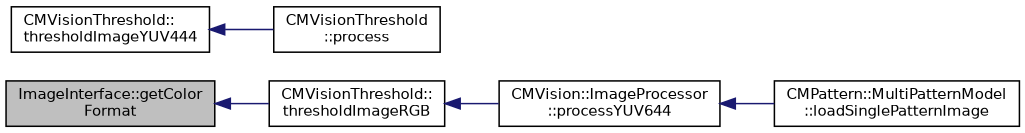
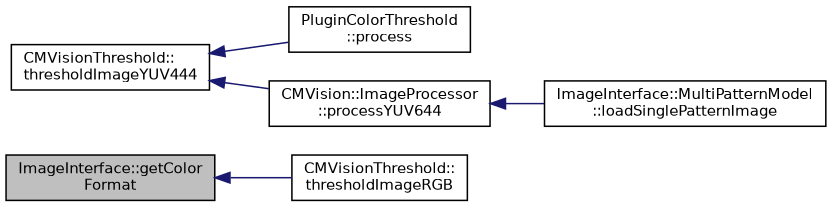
node "CMVisionThreshold ::process": label "CMVisionThreshold ::process" -> "PluginColorThreshold ::process"
edge "CMVision::ImageProcessor ::processYUV644" -> "CMVisionThreshold:: thresholdImageRGB": now "CMVision::ImageProcessor ::processYUV644" -> "CMVisionThreshold:: thresholdImageYUV444"
node "CMPattern::MultiPatternModel ::loadSinglePatternImage": label "CMPattern::MultiPatternModel ::loadSinglePatternImage" -> "ImageInterface::MultiPatternModel ::loadSinglePatternImage"
